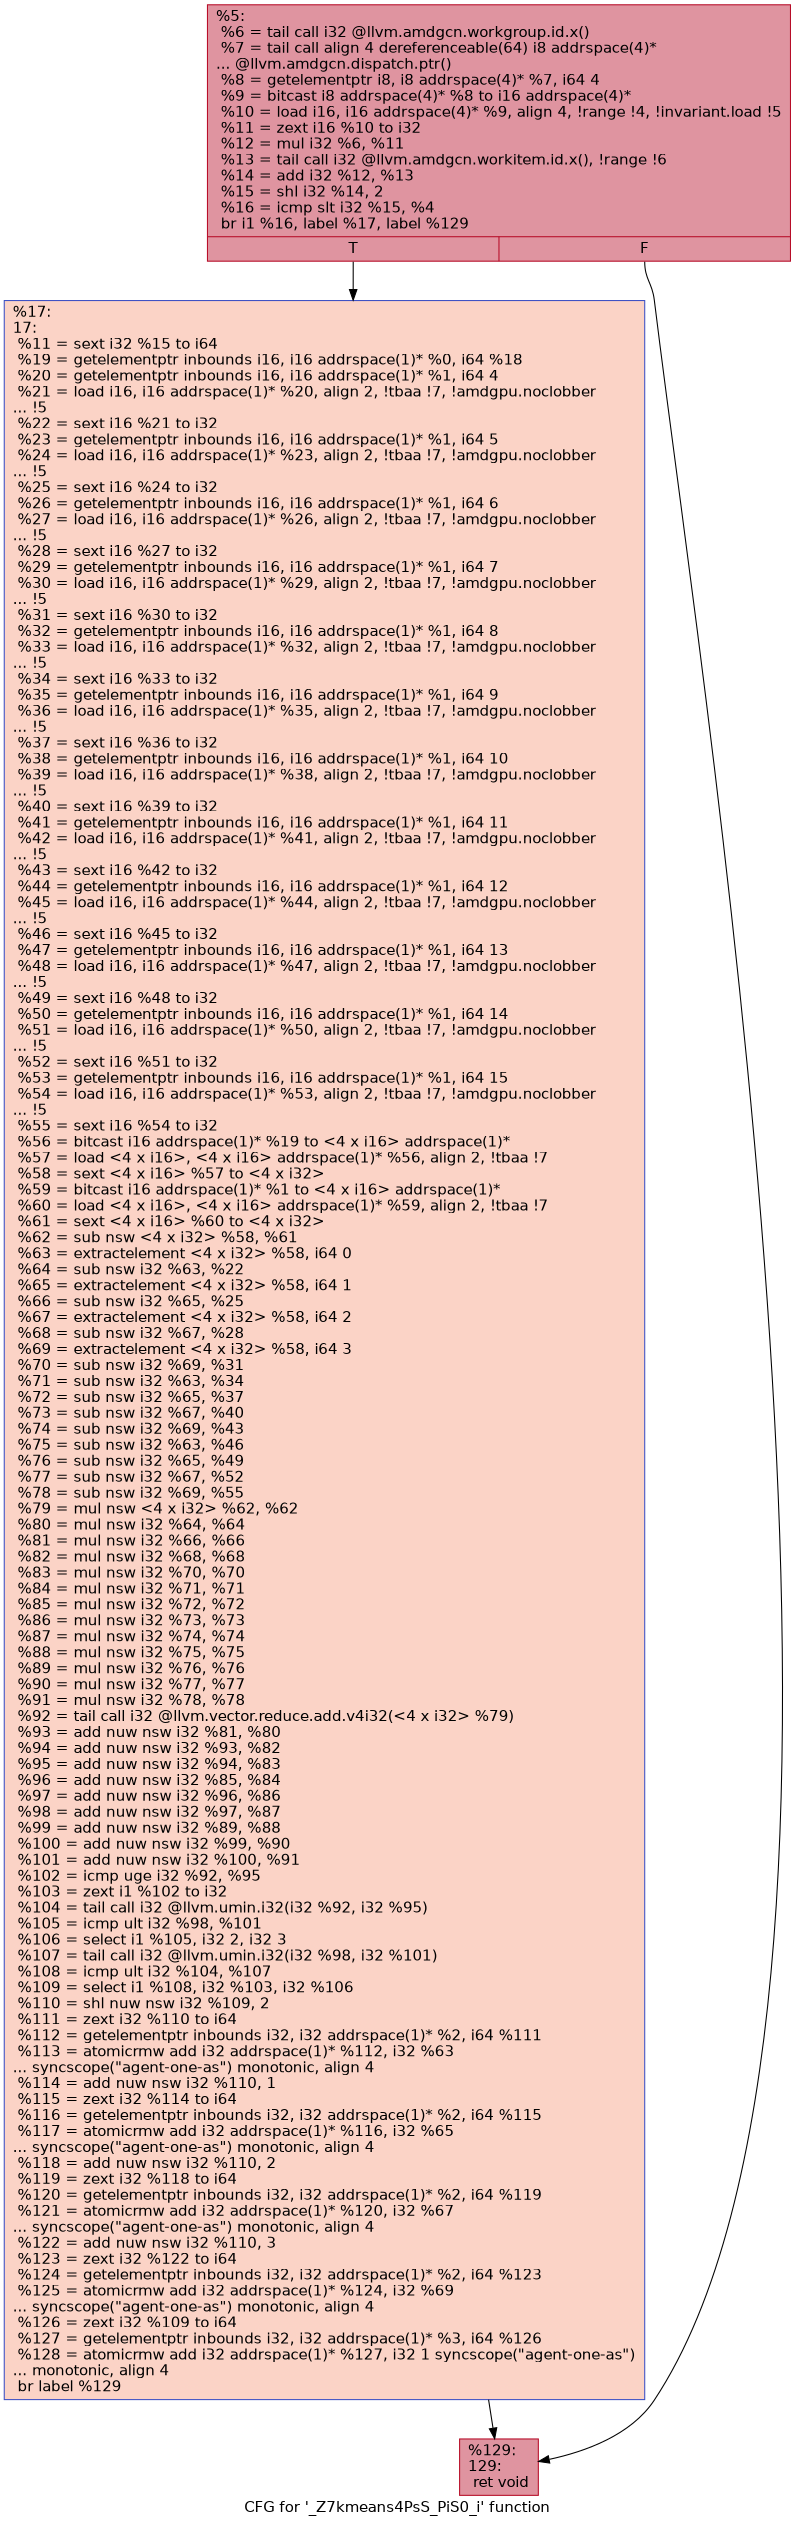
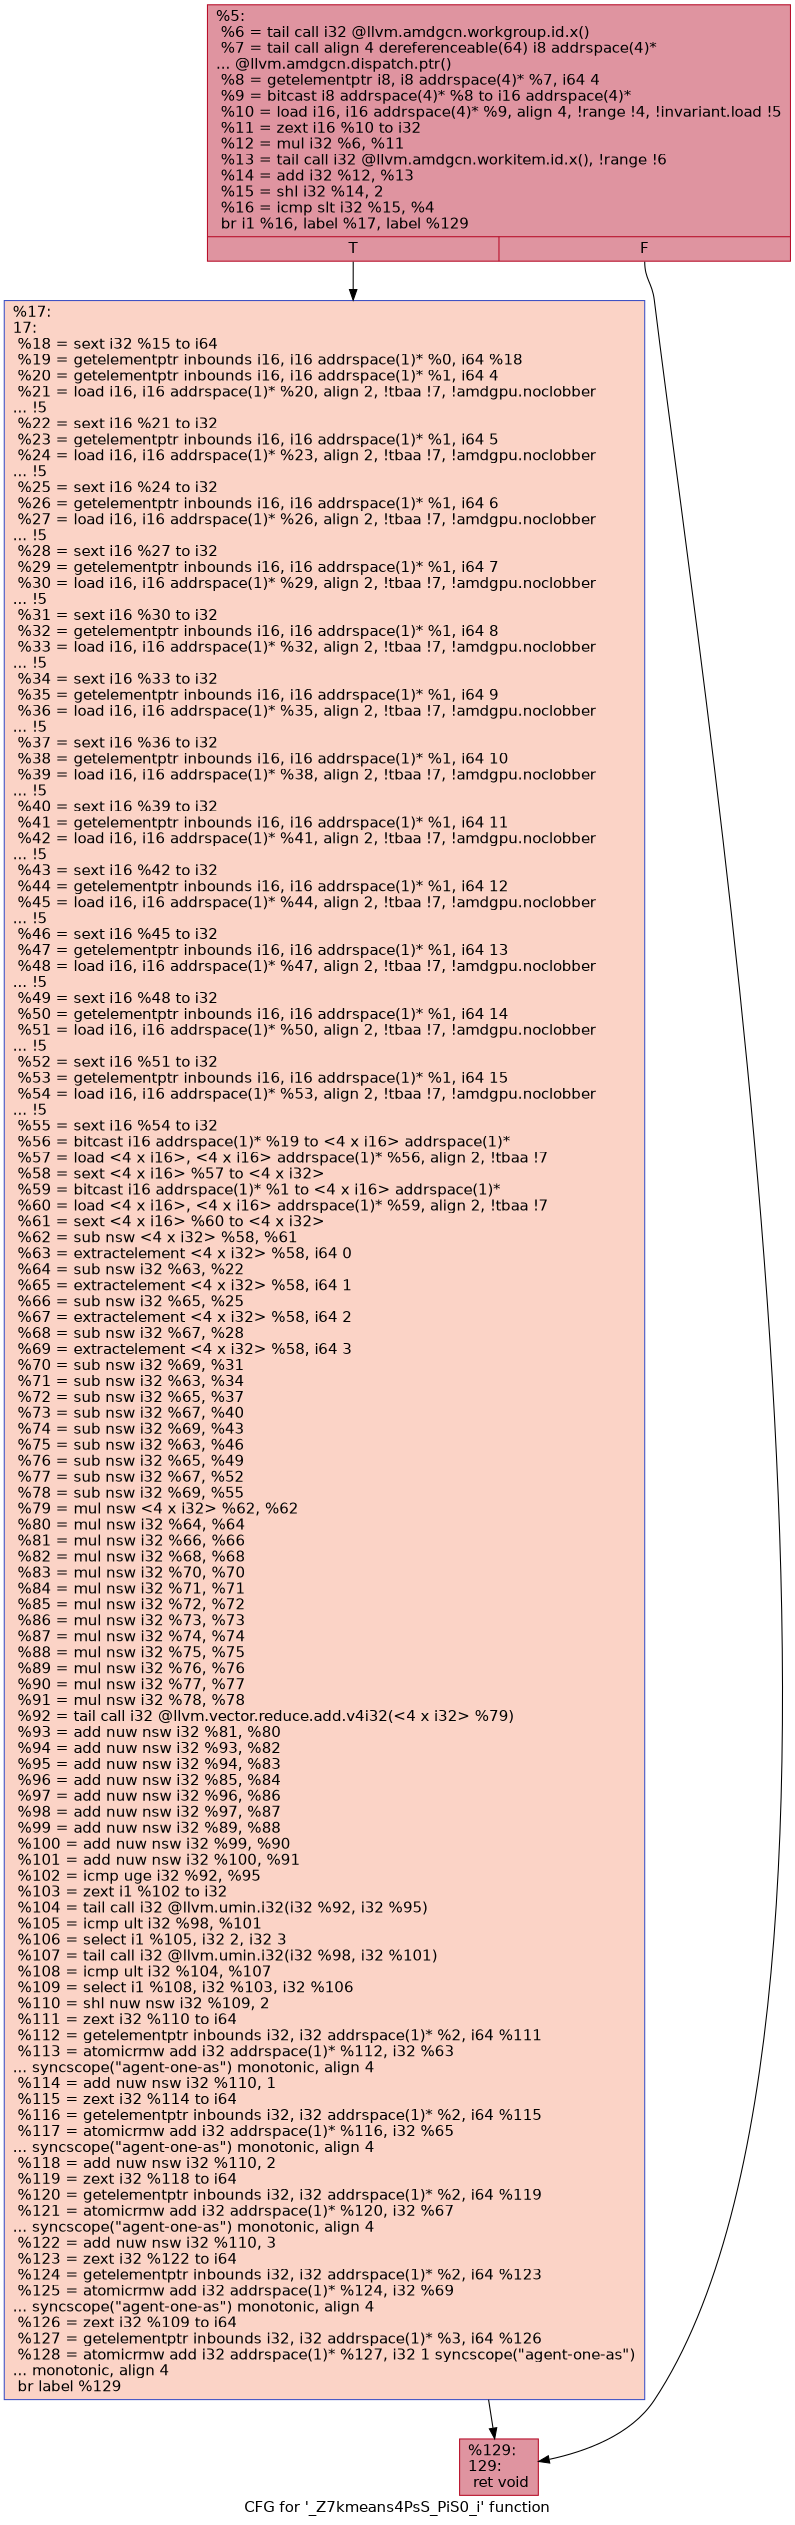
node "%17:": text "%11 = sext i32 %15 to i64" -> "%18 = sext i32 %15 to i64"
